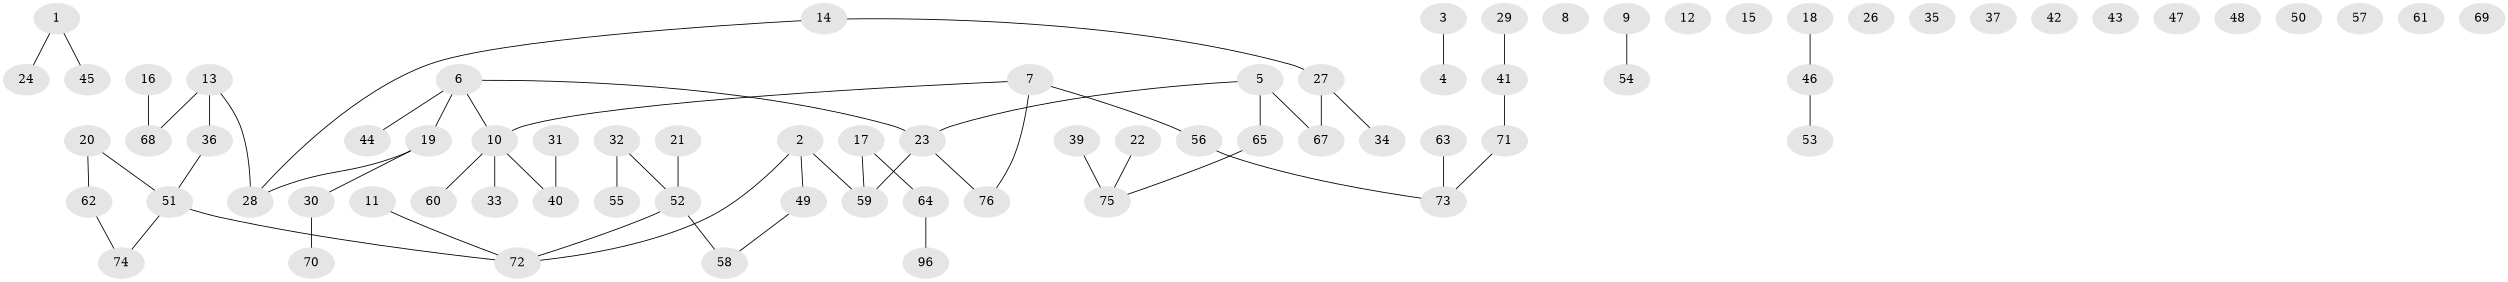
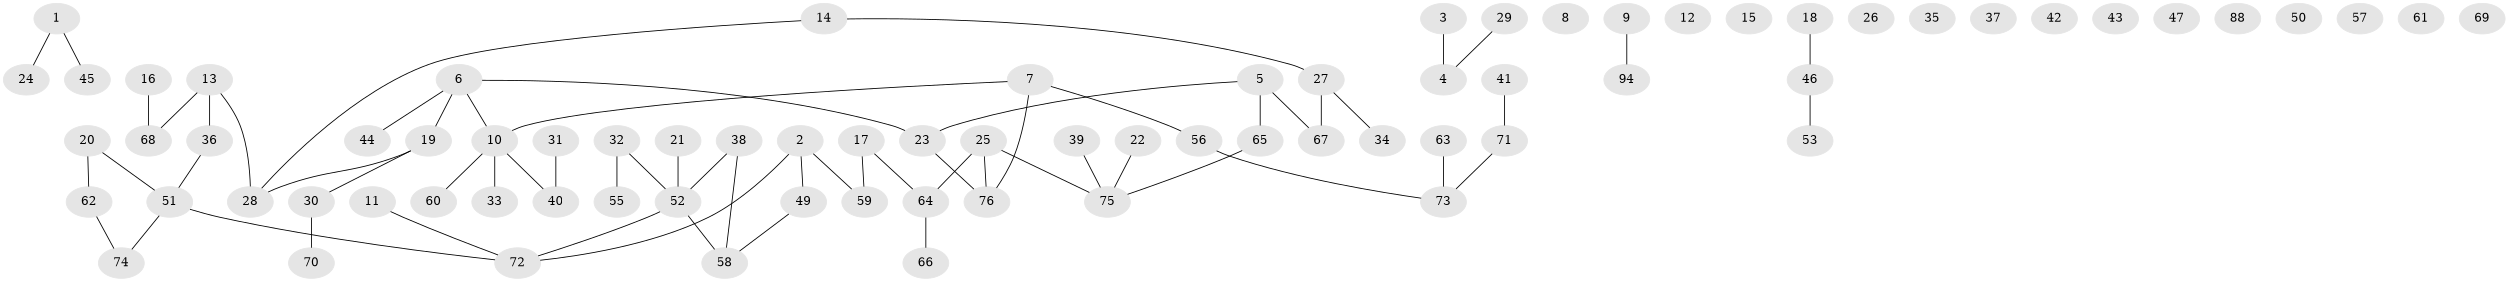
node "48": label "48" -> "88"
edge "29" -- "41": now "29" -- "4"
node "54": label "54" -> "94"
node "38": added
node "25": added
edge "23" -- "59": removed
node "96": label "96" -> "66"
